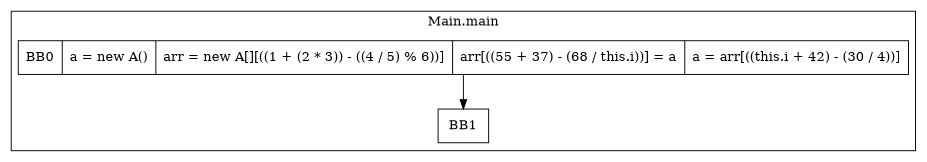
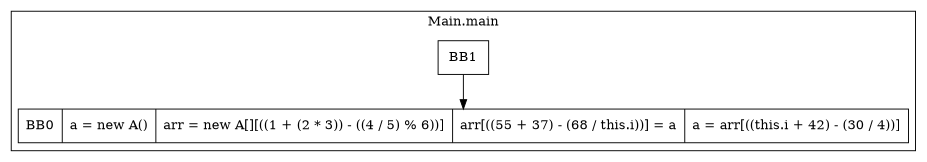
edge "BB0" -> "BB1": reversed
